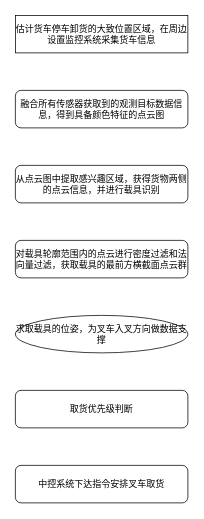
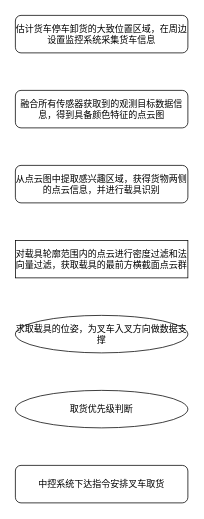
node "估计货车停车卸货的大致位置区域，在周边设置监控系统采集货车信息": shape rectangle -> rounded rectangle
node "对载具轮廓范围内的点云进行密度过滤和法向量过滤，获取载具的最前方横截面点云群": shape rounded rectangle -> rectangle
node "取货优先级判断": shape rounded rectangle -> ellipse
